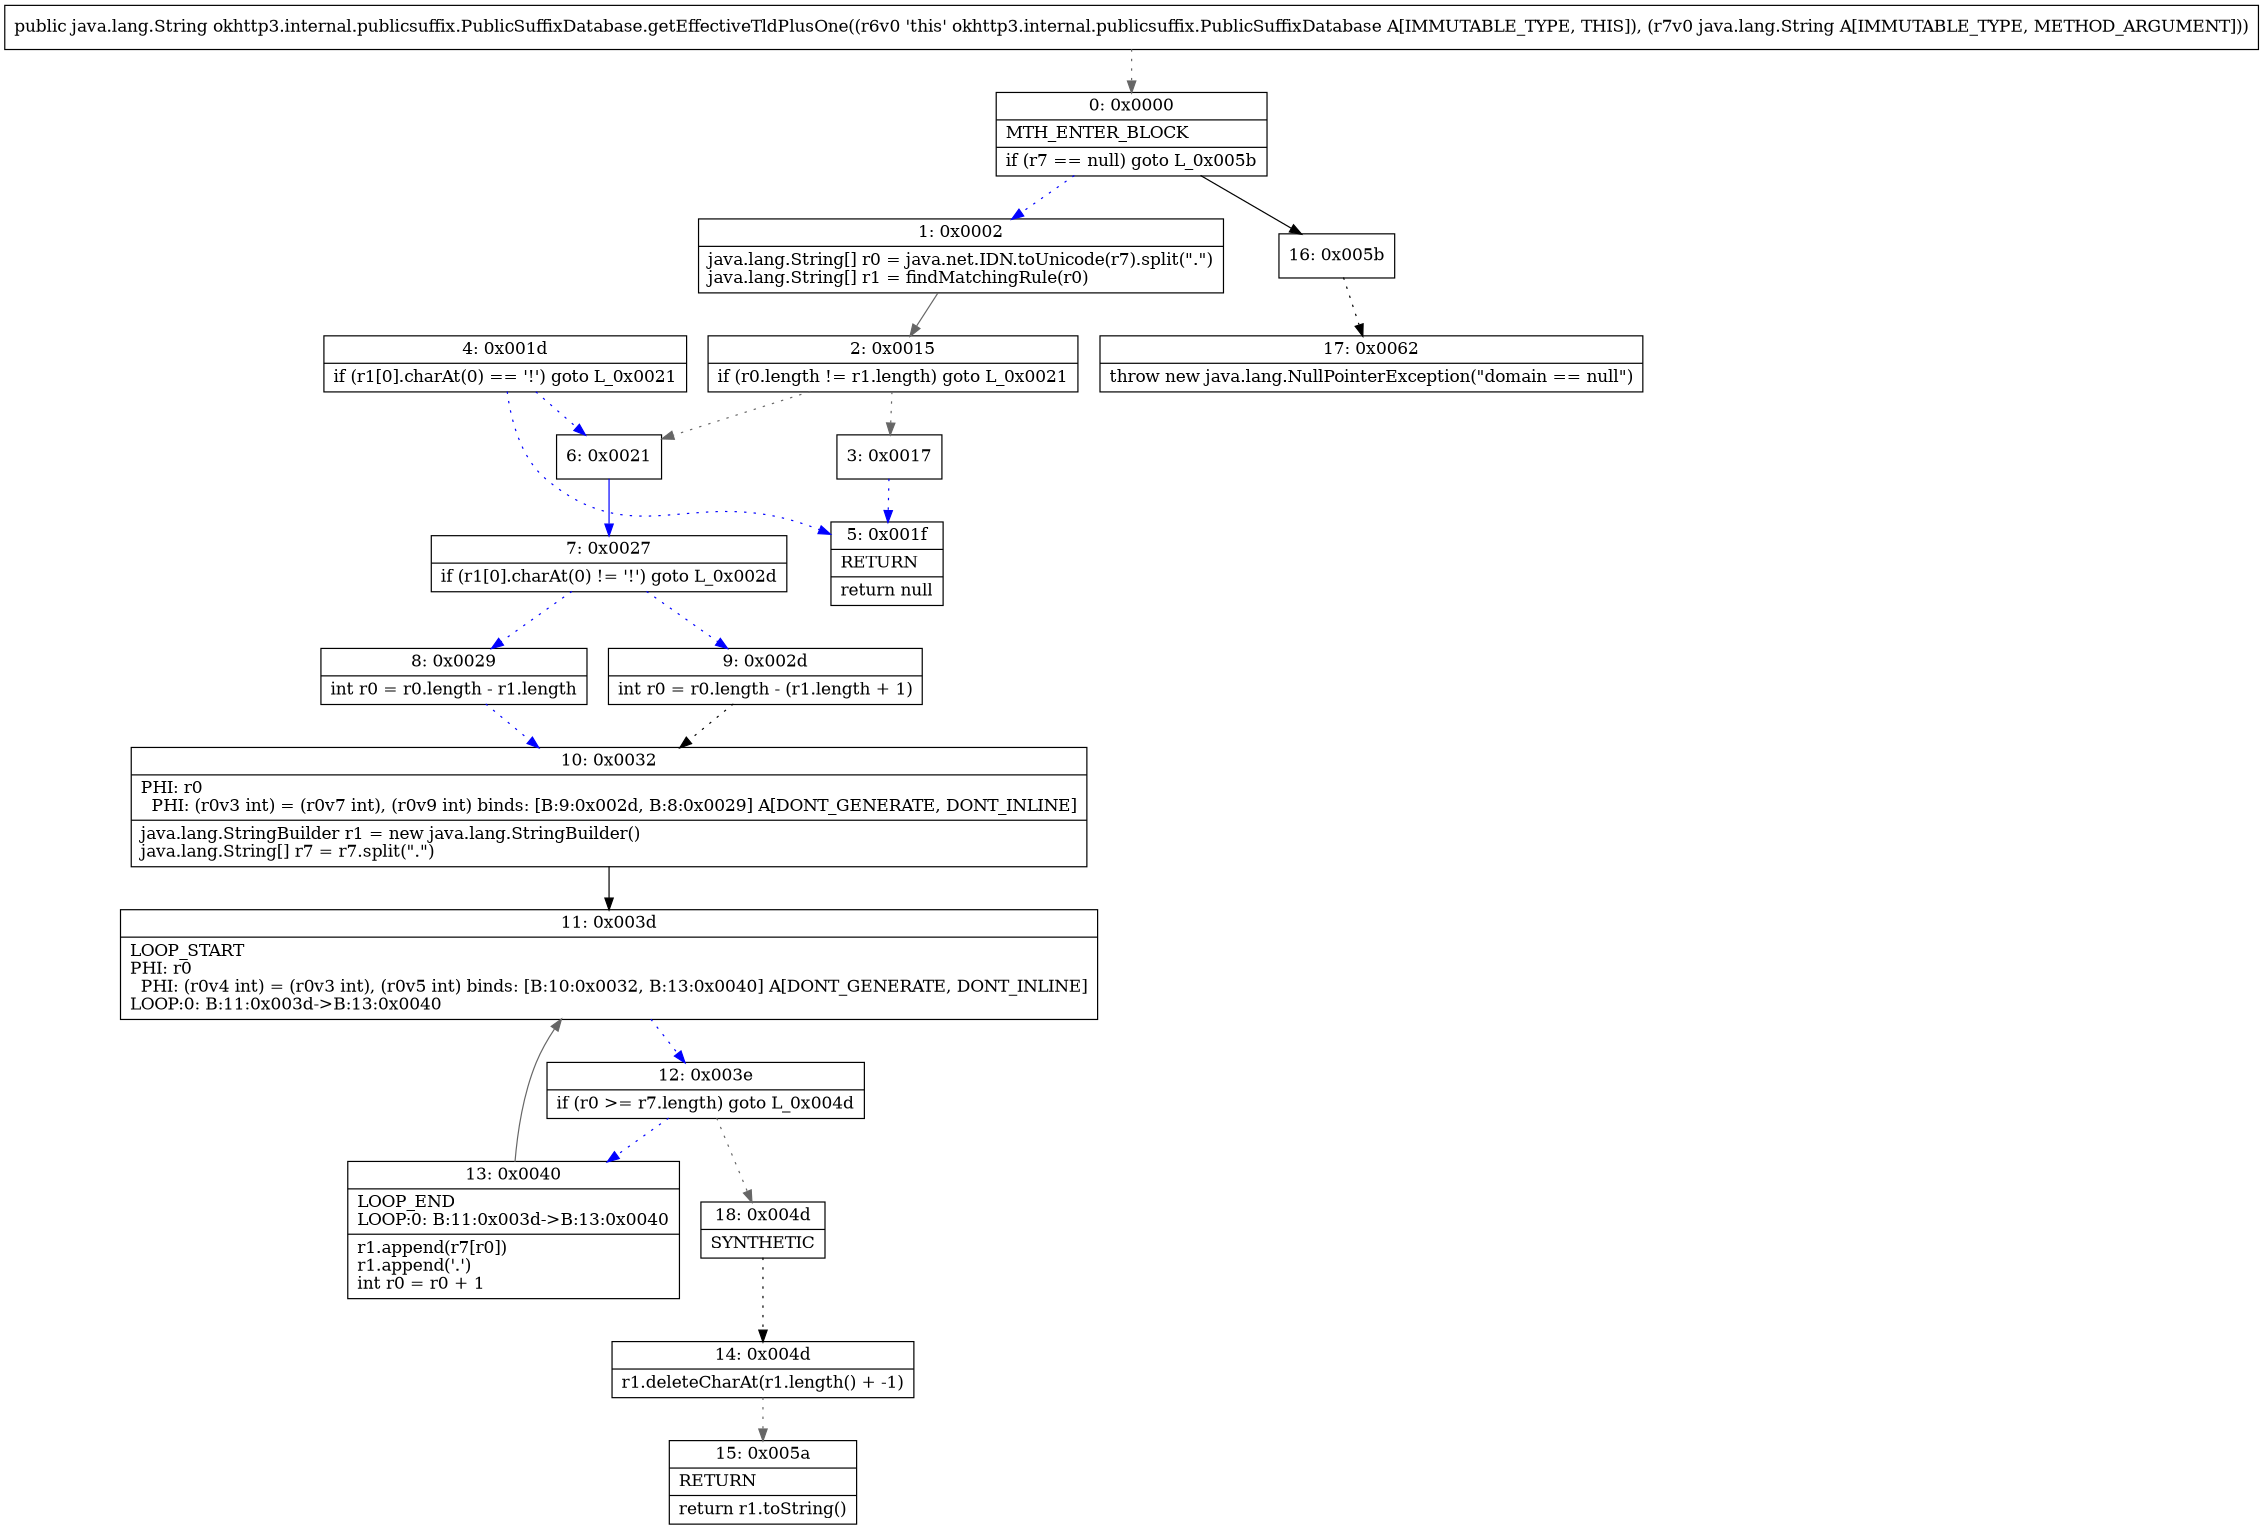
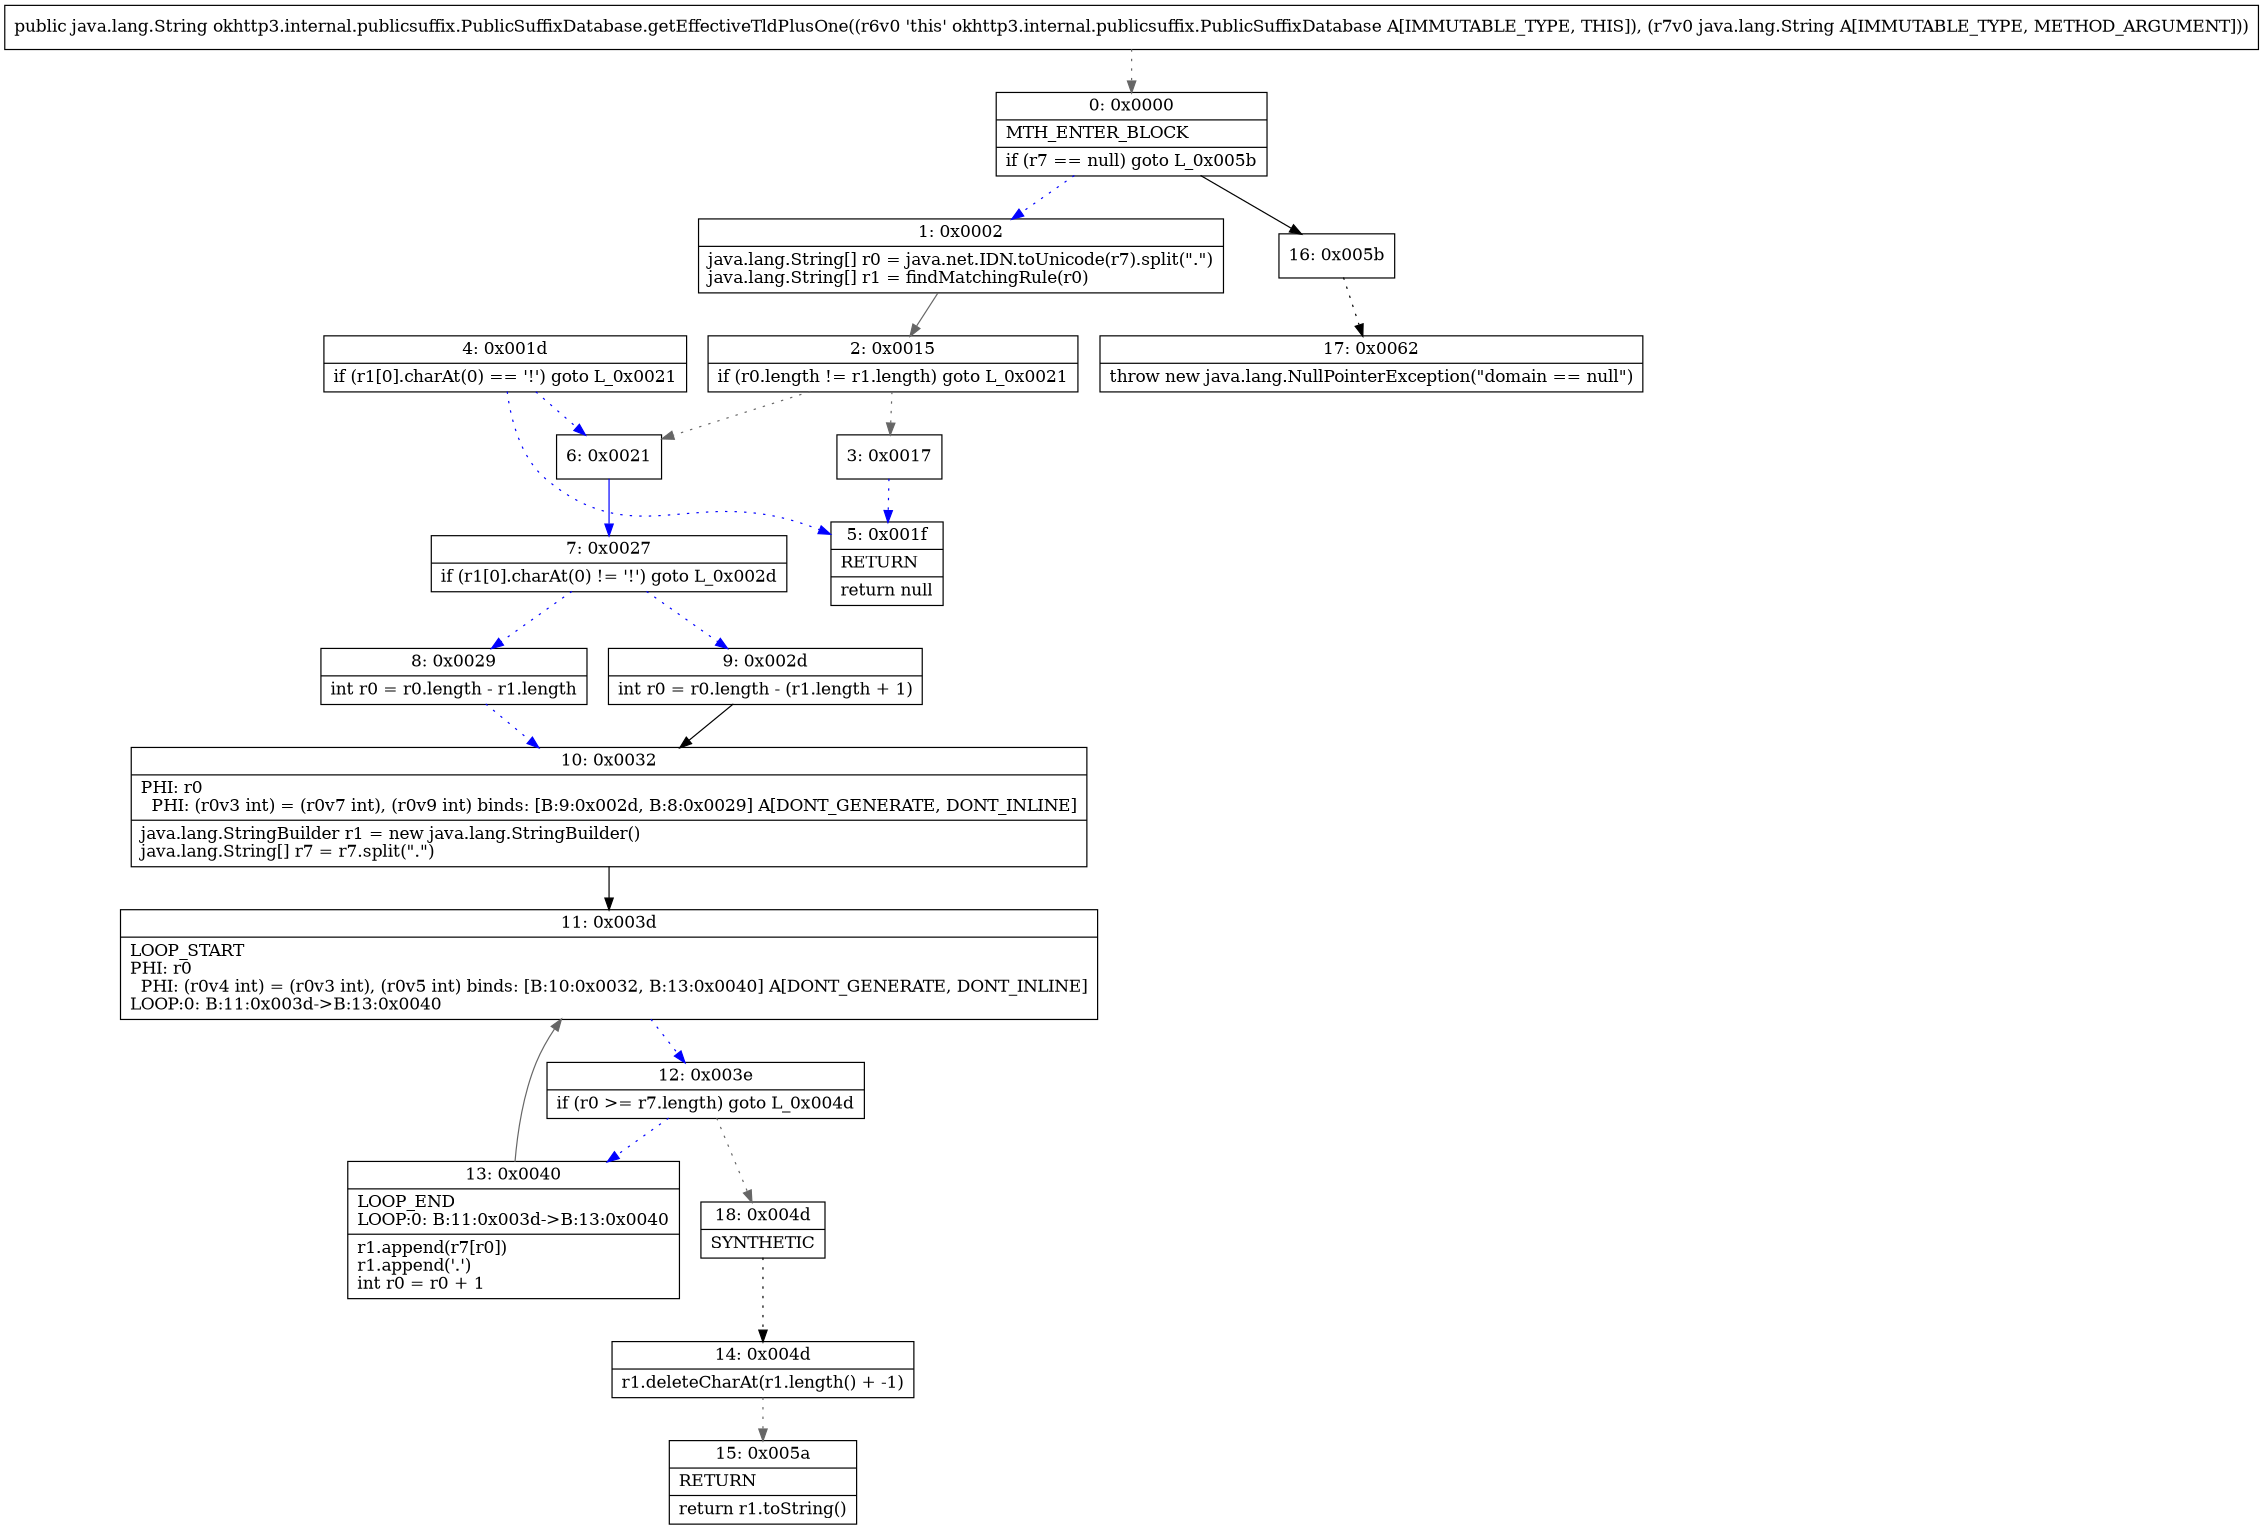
edge "9: 0x002d" -> "10: 0x0032": style dotted -> solid
